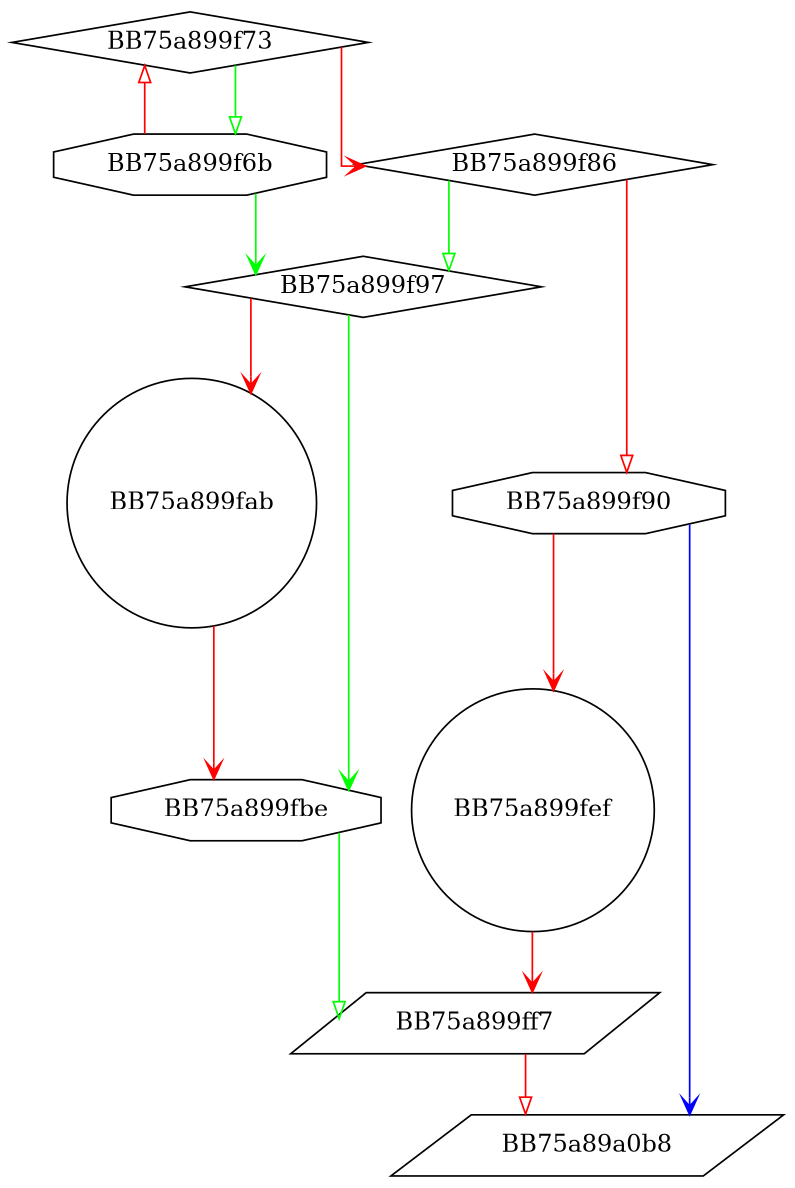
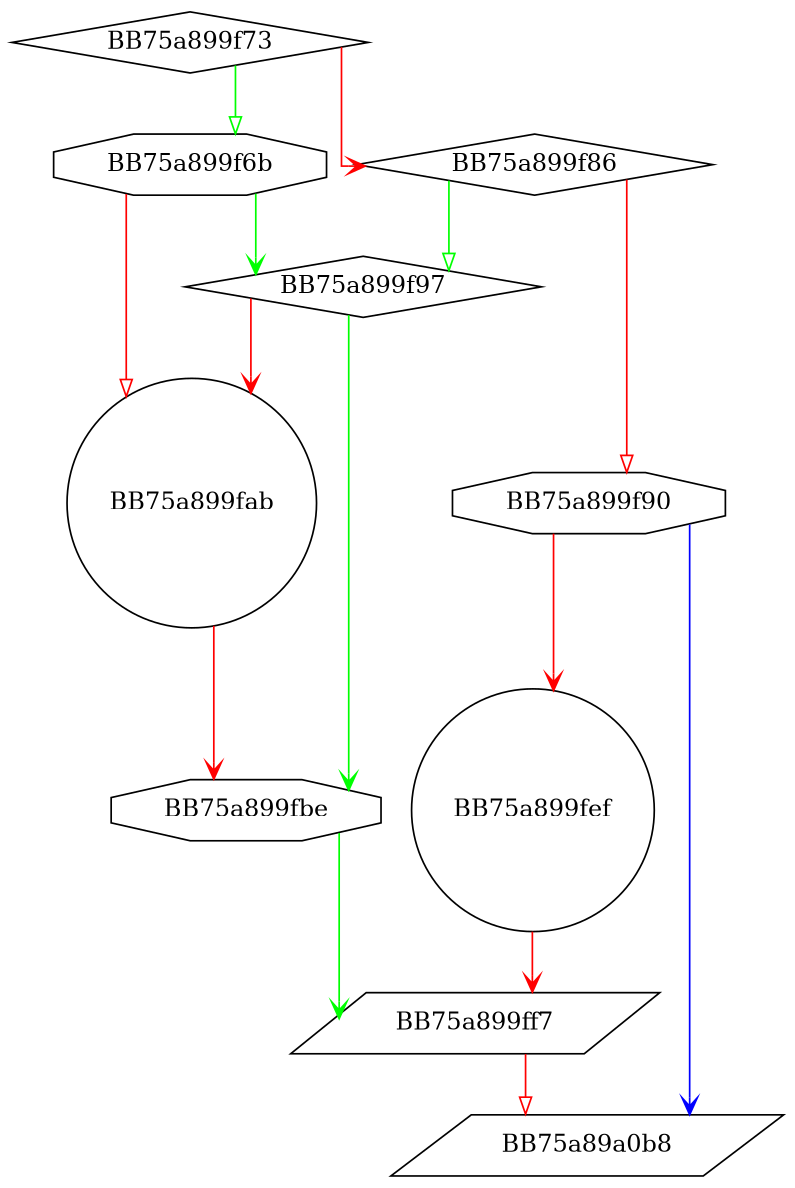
edge "BB75a899f6b" -> "BB75a899f73": now "BB75a899f6b" -> "BB75a899fab"
edge "BB75a899fbe" -> "BB75a899ff7": arrowhead onormal -> vee
